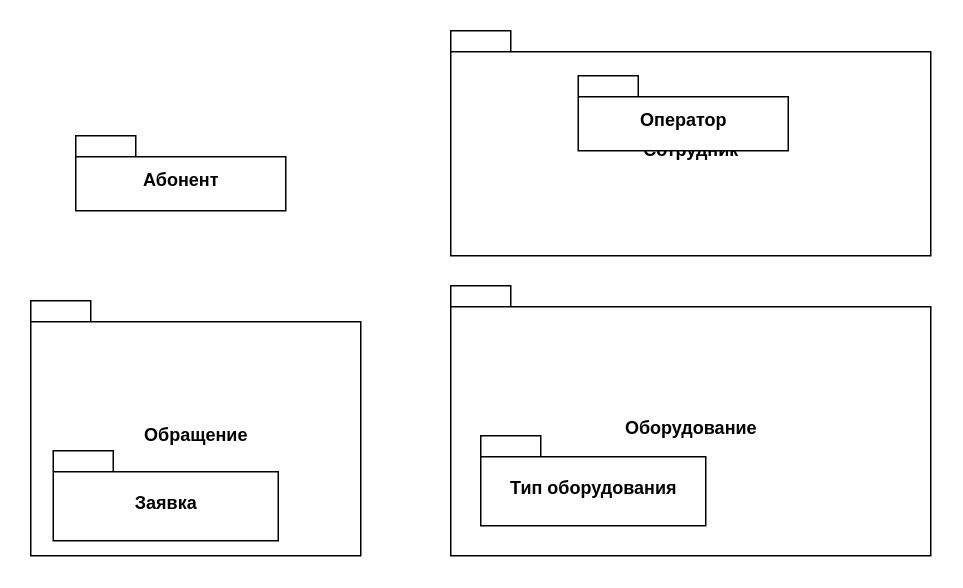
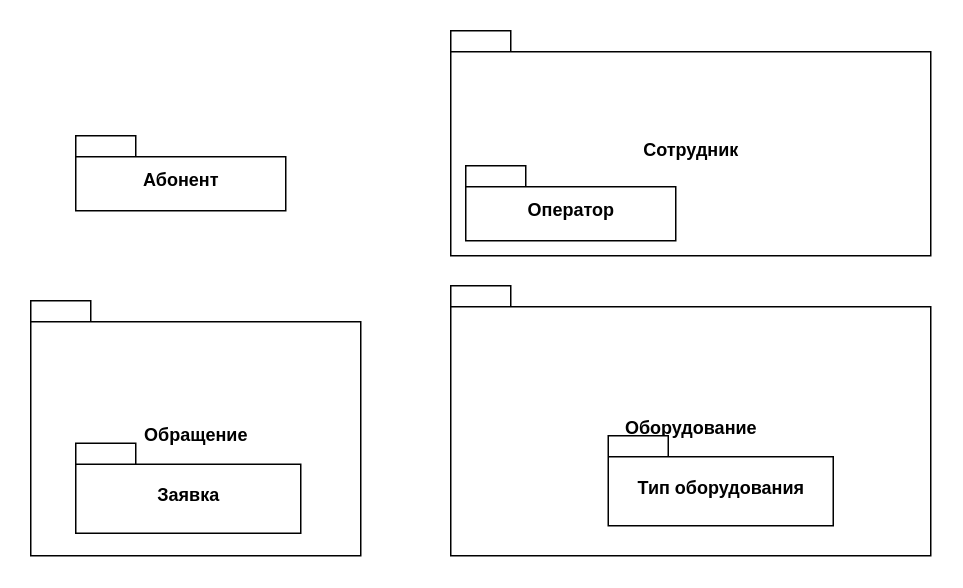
node "Оператор": moved (683, 113) -> (571, 203)
node "Тип оборудования": moved (593, 481) -> (721, 481)
node "Заявка": moved (166, 496) -> (188, 488)
